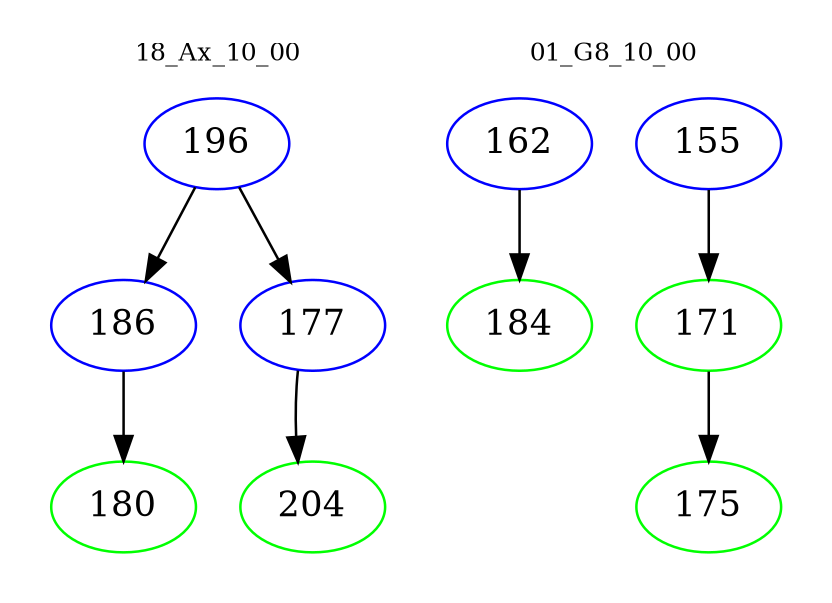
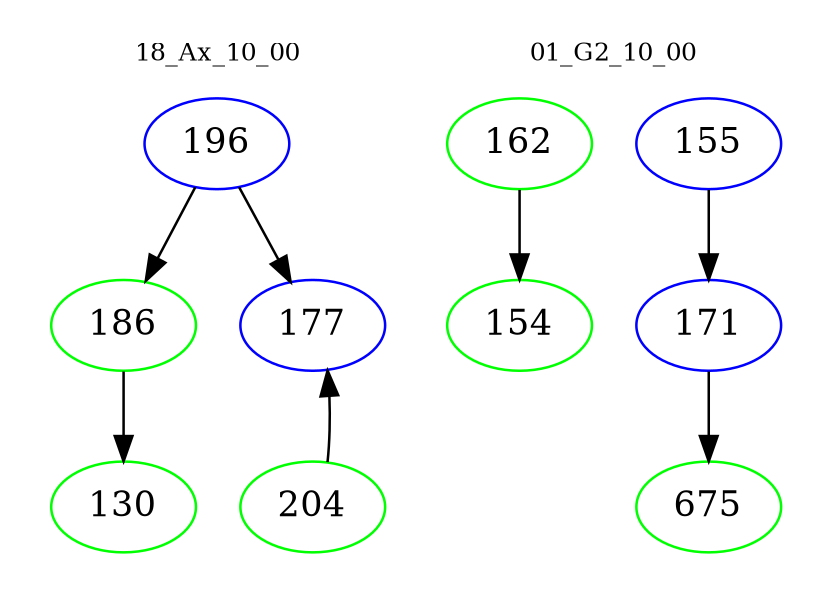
cluster "01_G8_10_00": label "01_G8_10_00" -> "01_G2_10_00"
node "162": color blue -> green
node "186": color blue -> green
node "184": label "184" -> "154"
node "171": color green -> blue
edge "177" -> "204": reversed
node "180": label "180" -> "130"
node "175": label "175" -> "675"
